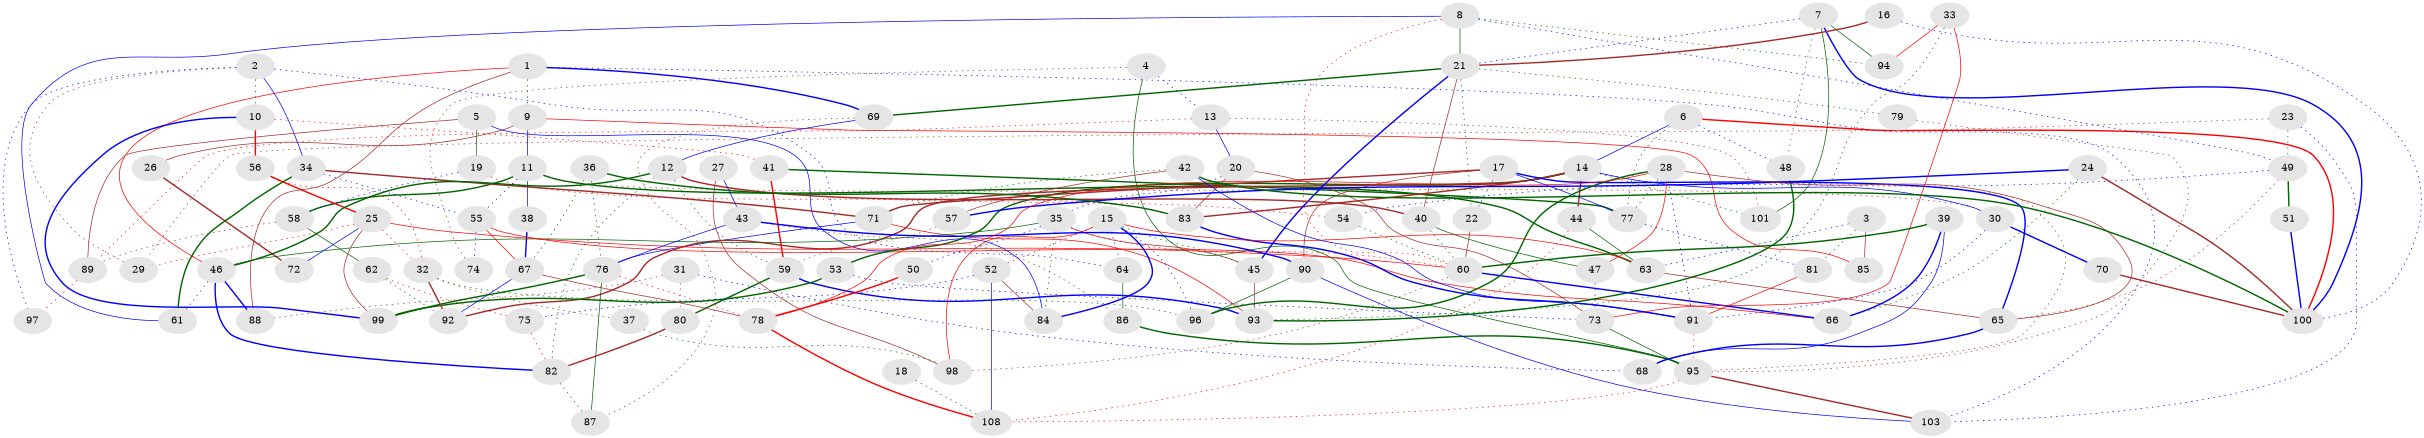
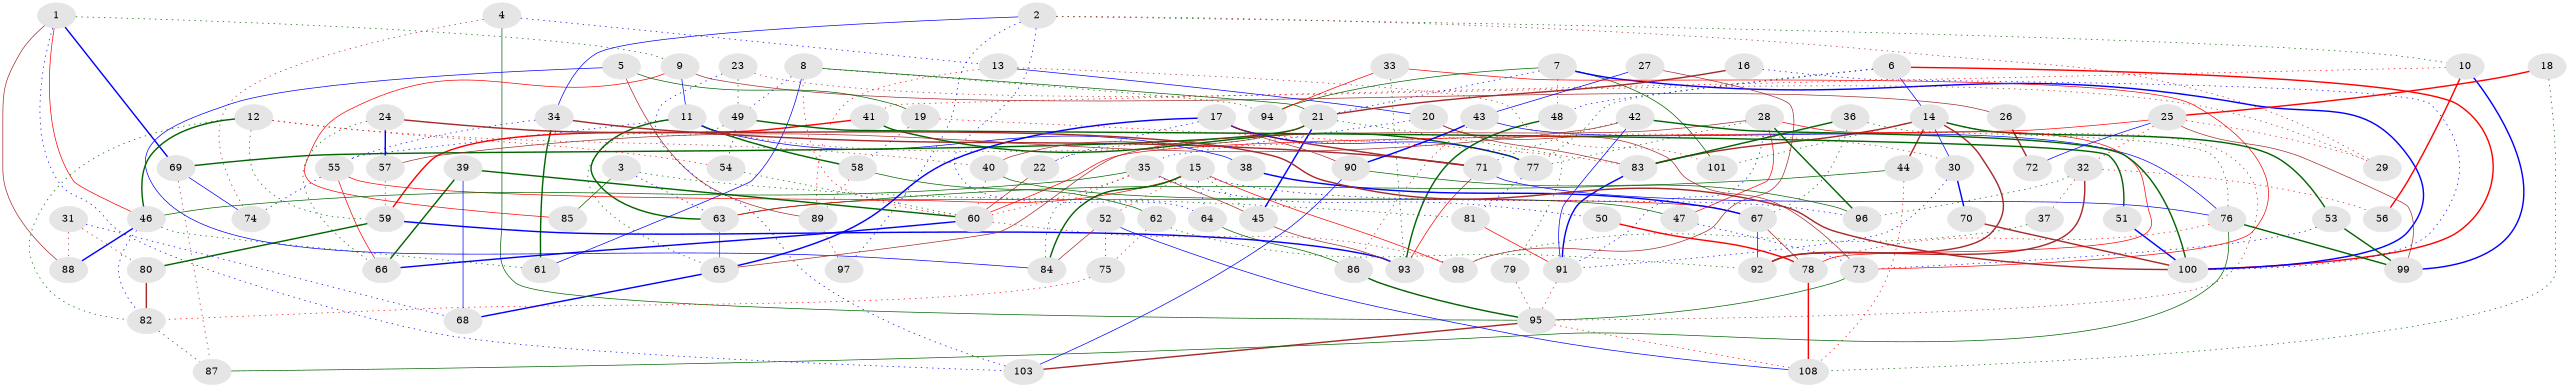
edge "69" -- "12": now "69" -- "74"
edge "56" -- "25": now "18" -- "25"
edge "12" -- "40": style bold -> dotted
edge "3" -- "85": color brown -> darkgreen
edge "49" -- "65": color brown -> darkgreen
edge "15" -- "84": color blue -> darkgreen
edge "39" -- "66": color blue -> darkgreen
edge "46" -- "82": style bold -> dotted
